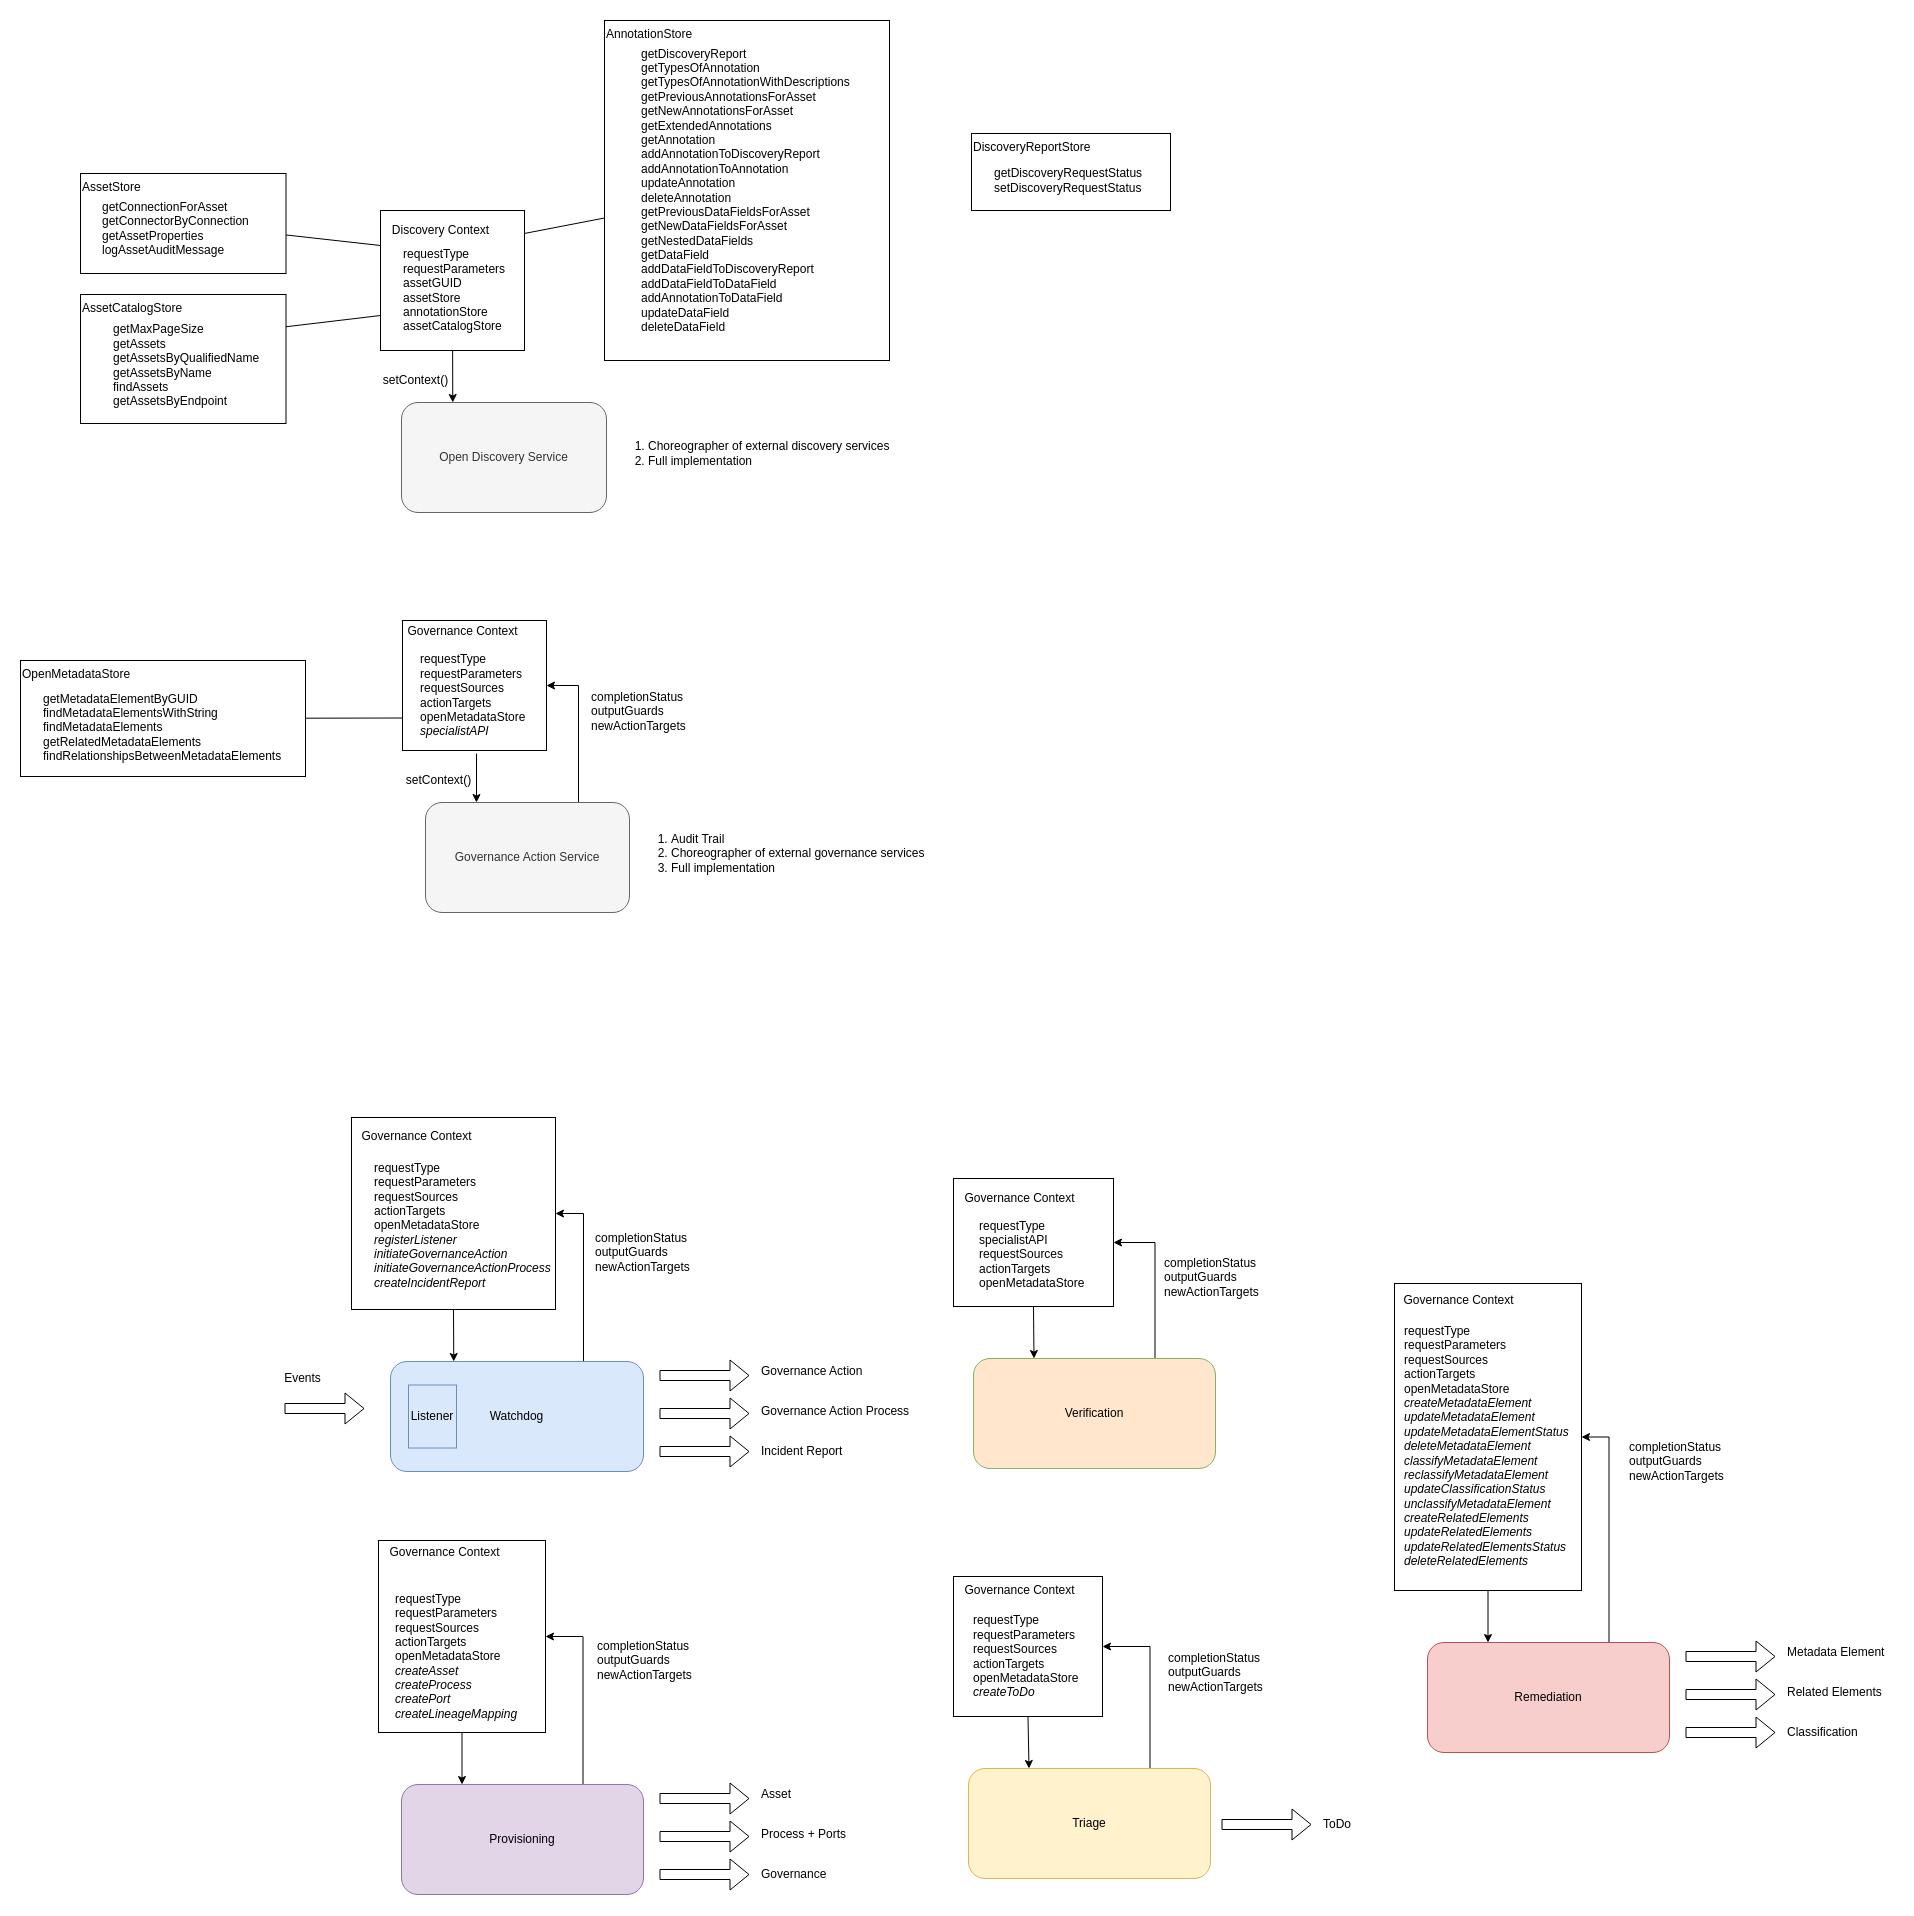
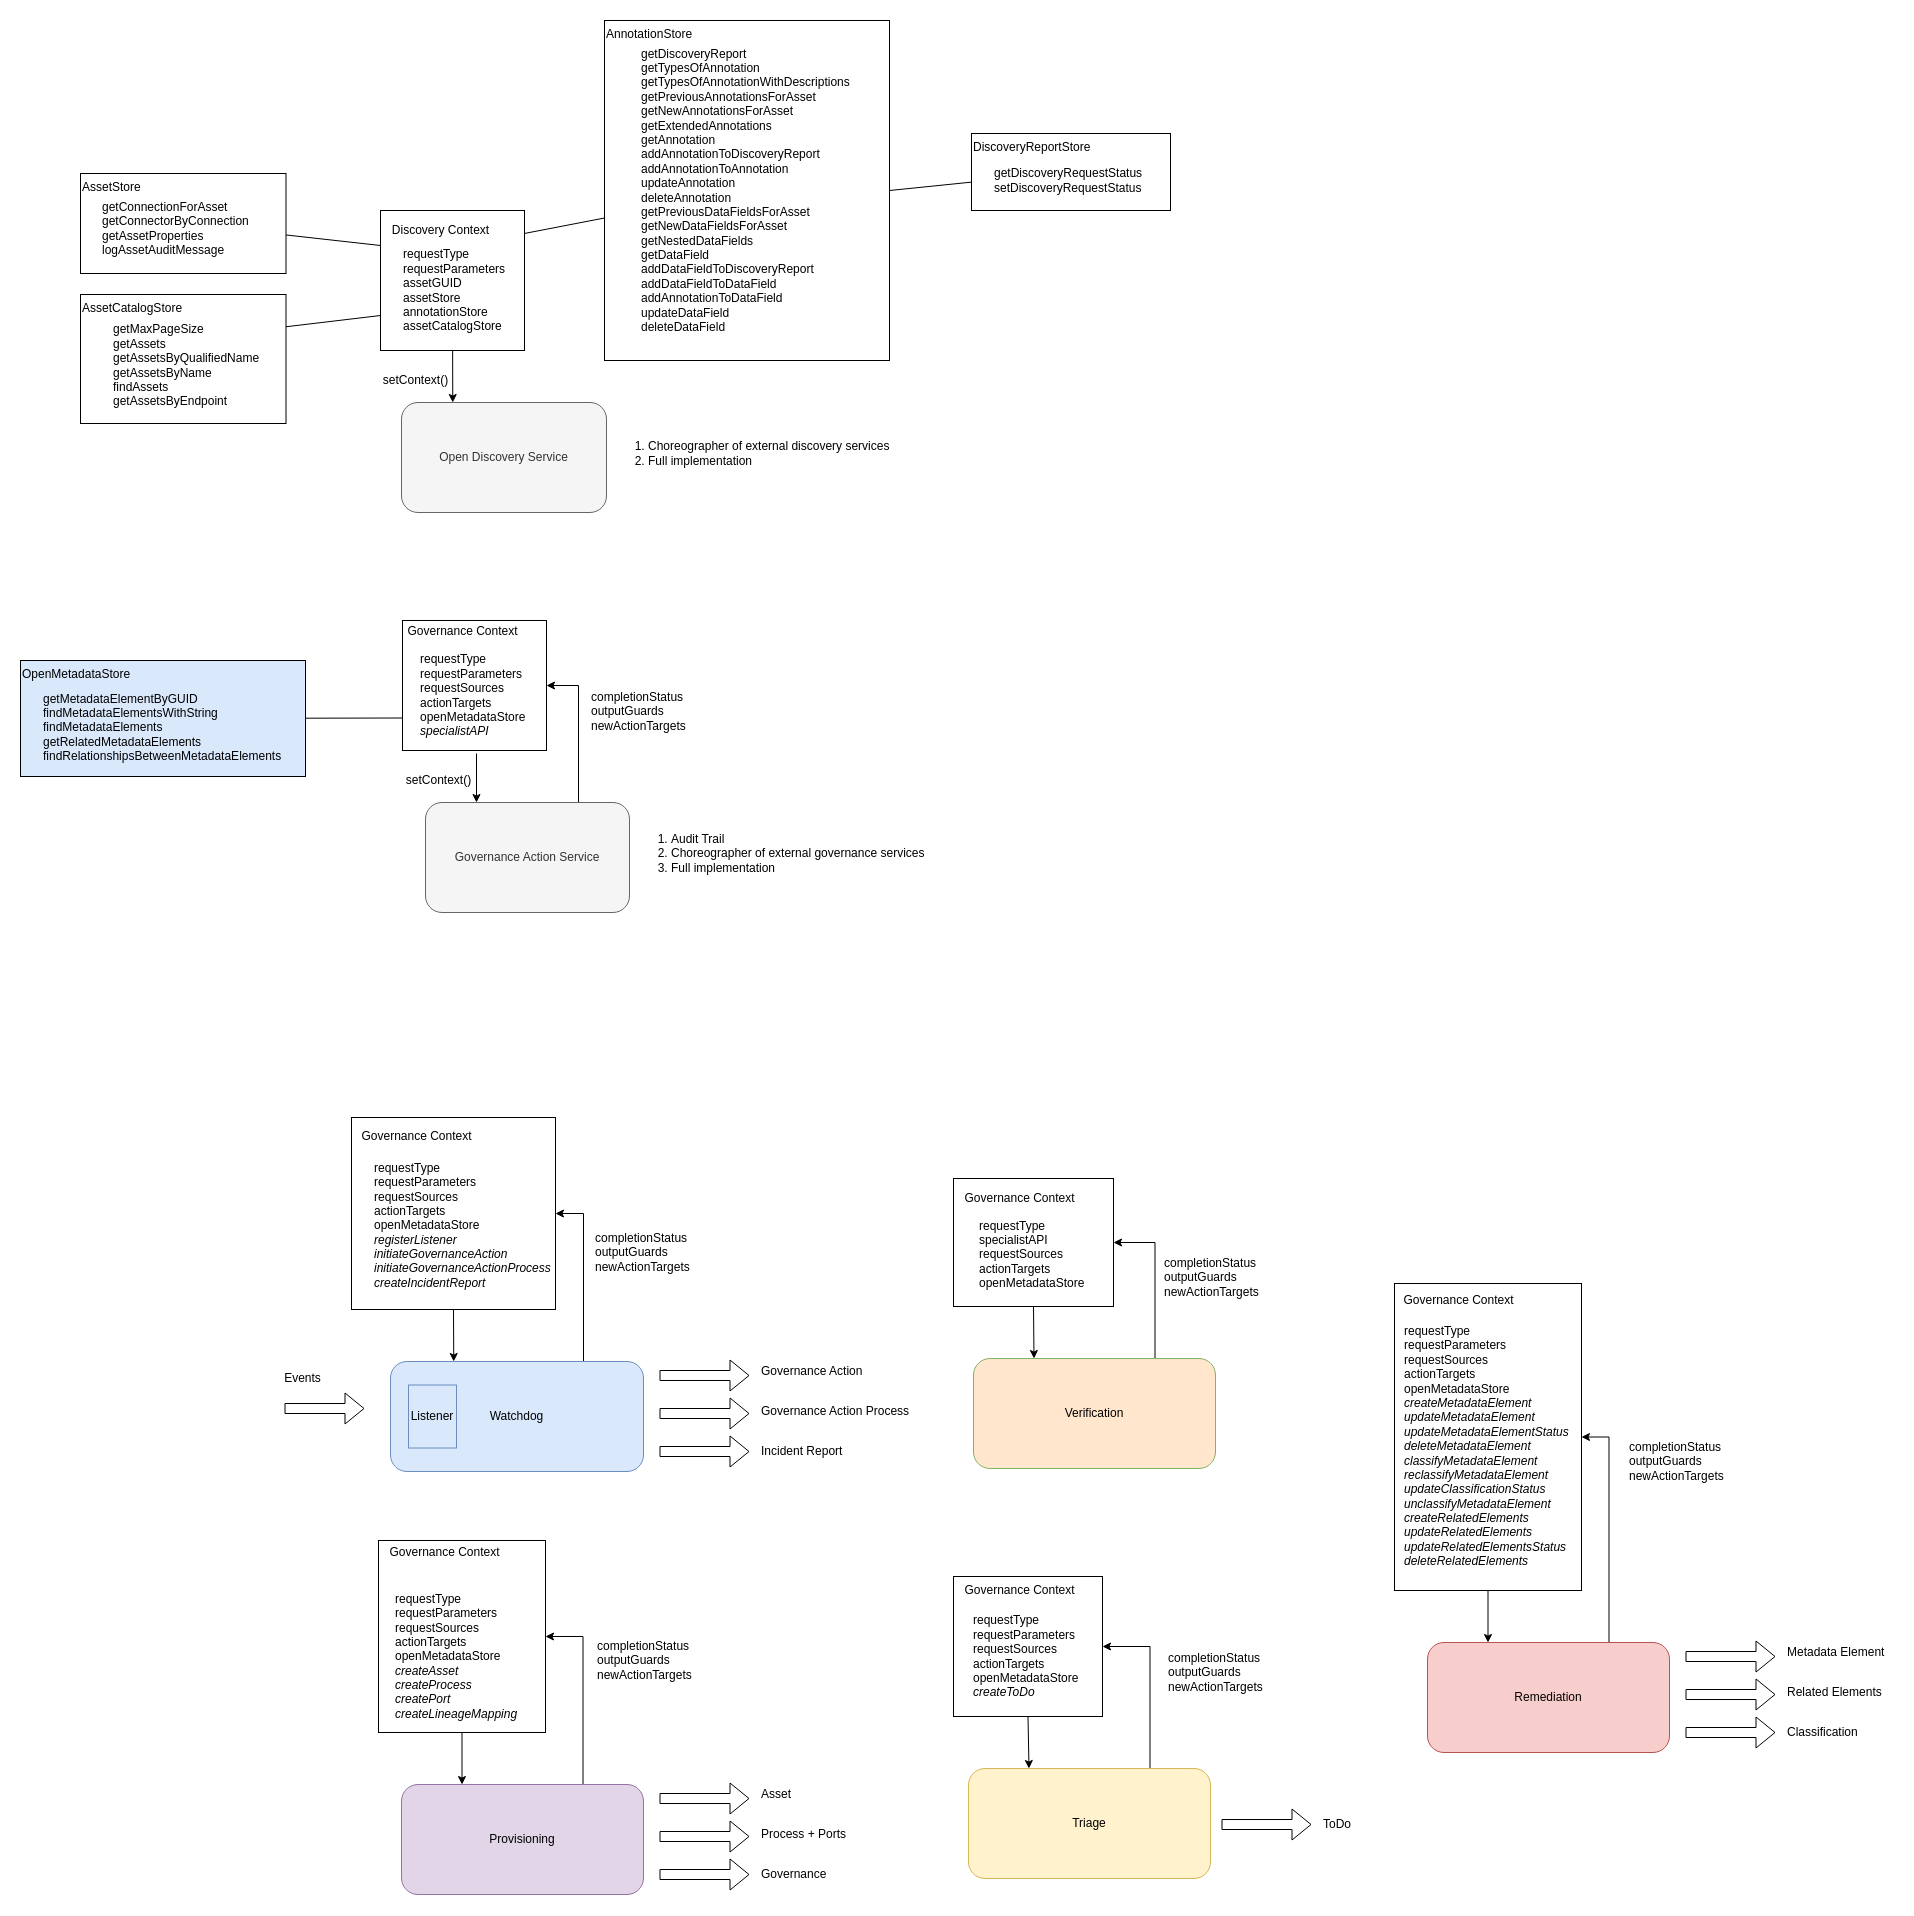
edge "DiscoveryReportStore" -- "AnnotationStore": added
node "OpenMetadataStore": fillcolor #ffffff -> #dae8fc
